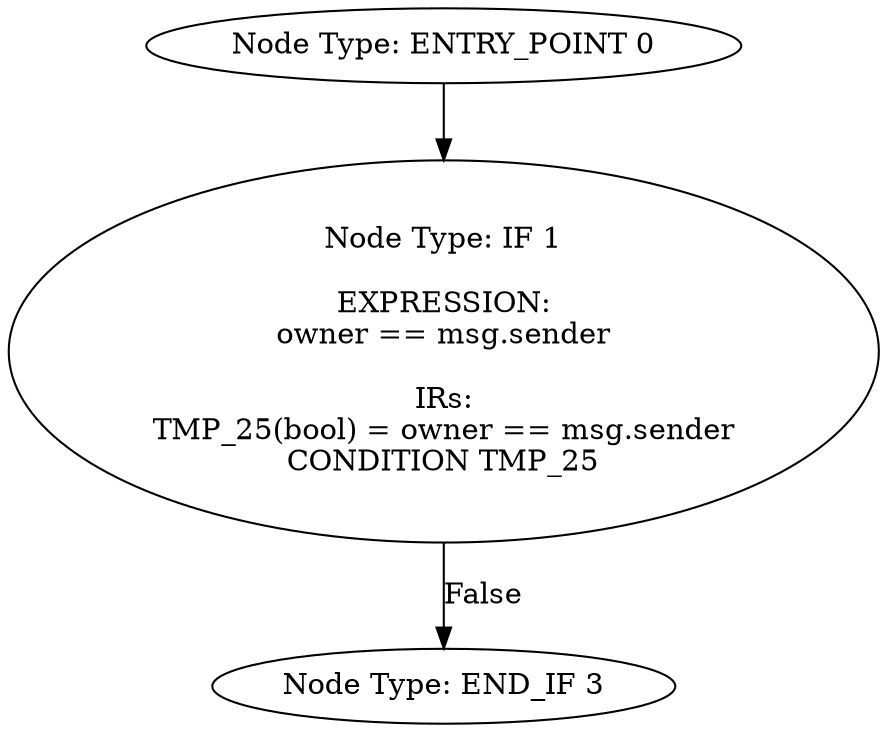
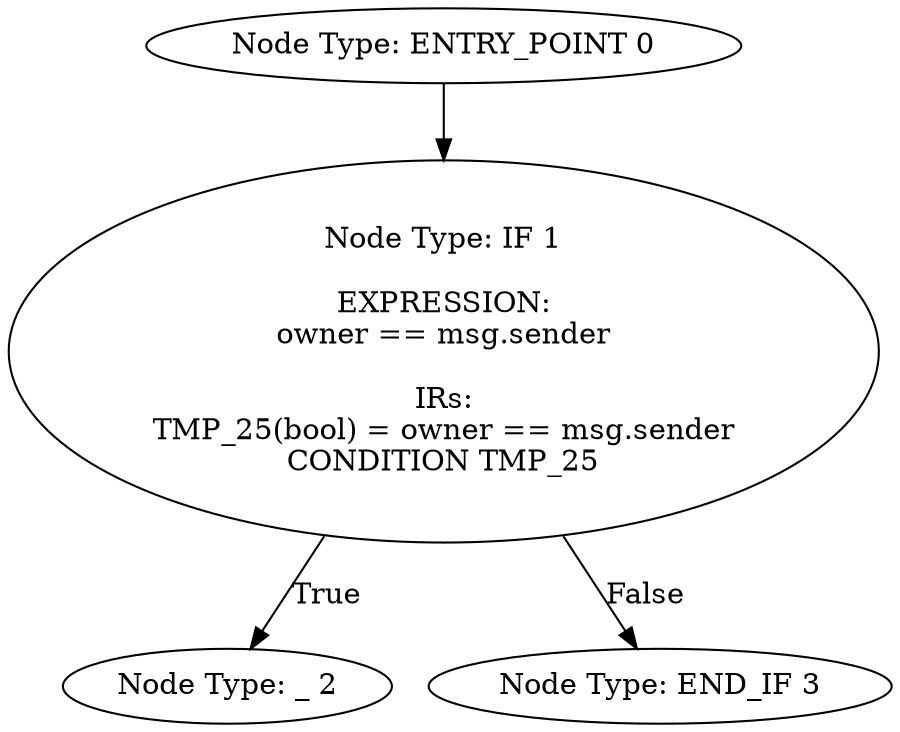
node "Node Type: _ 2": added
